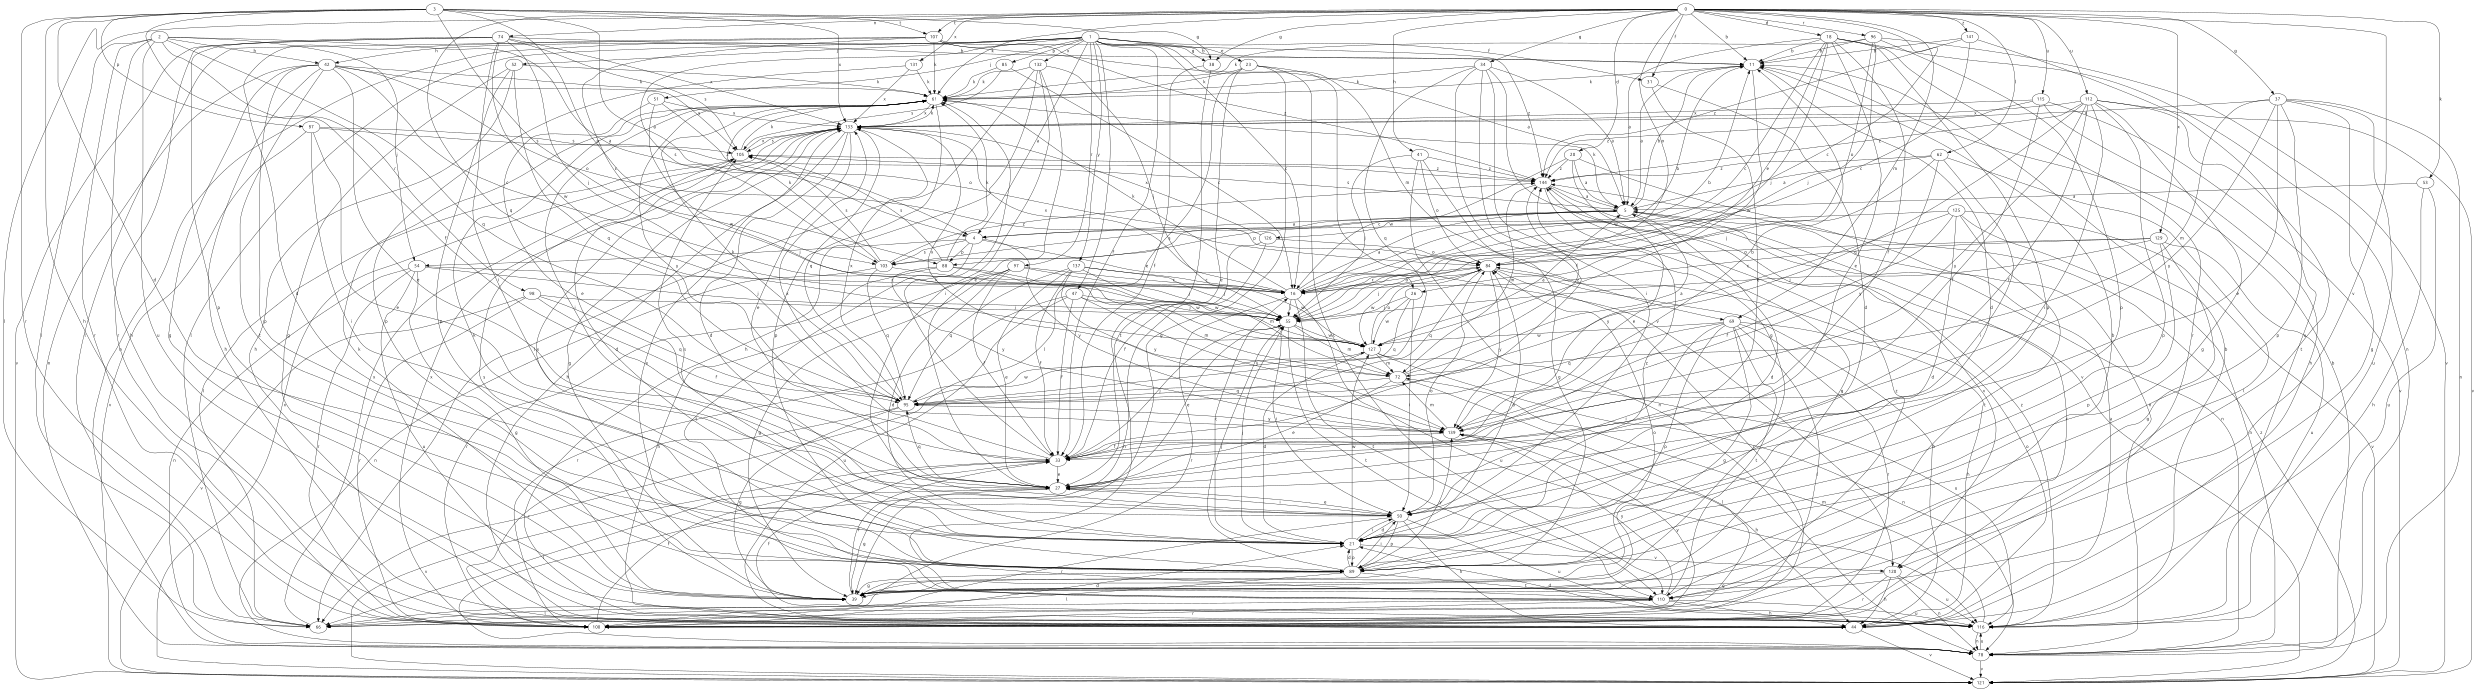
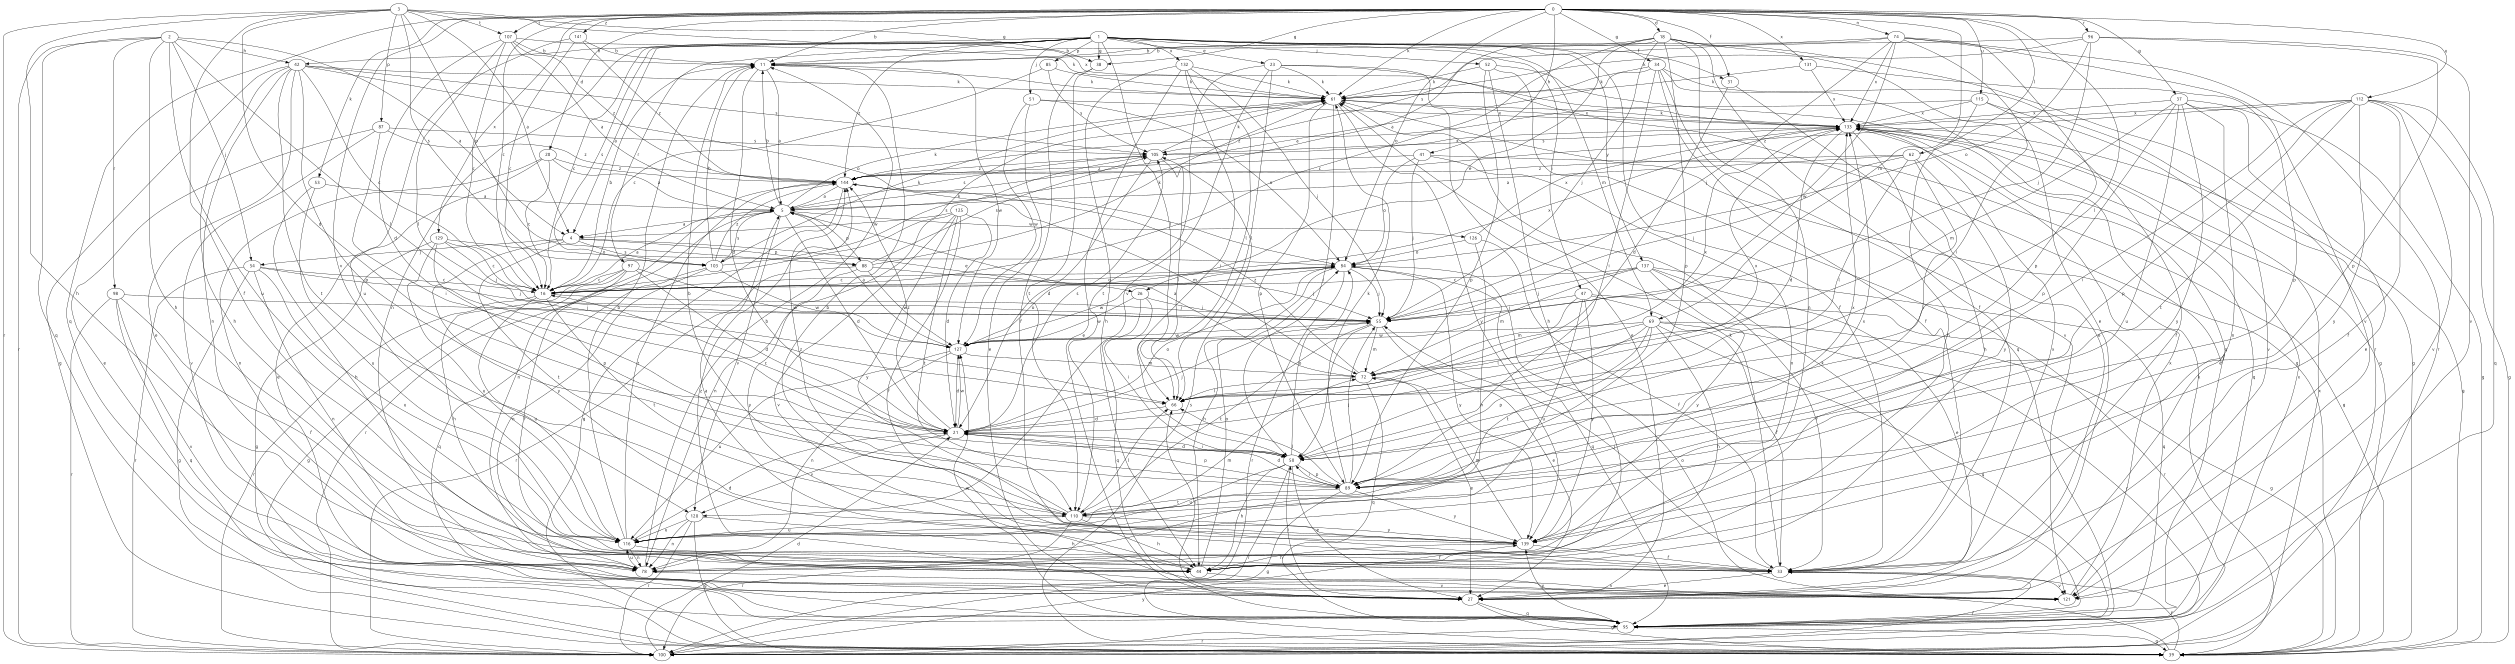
edge "66" -> "21": added, label "d"
